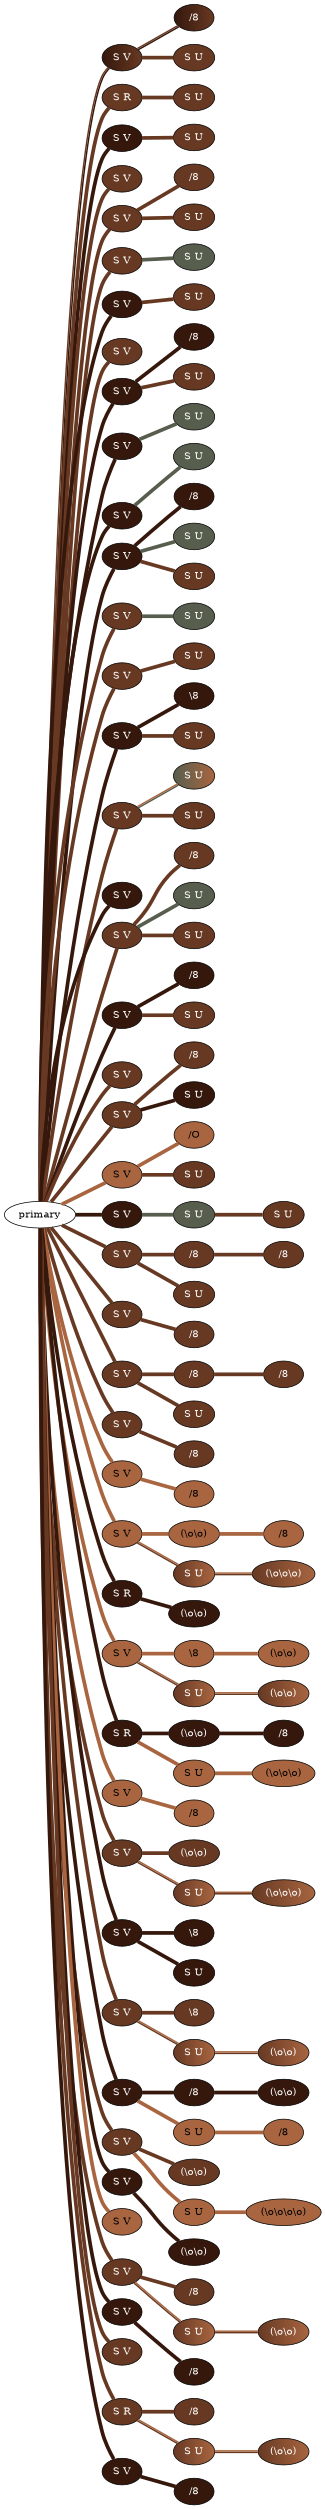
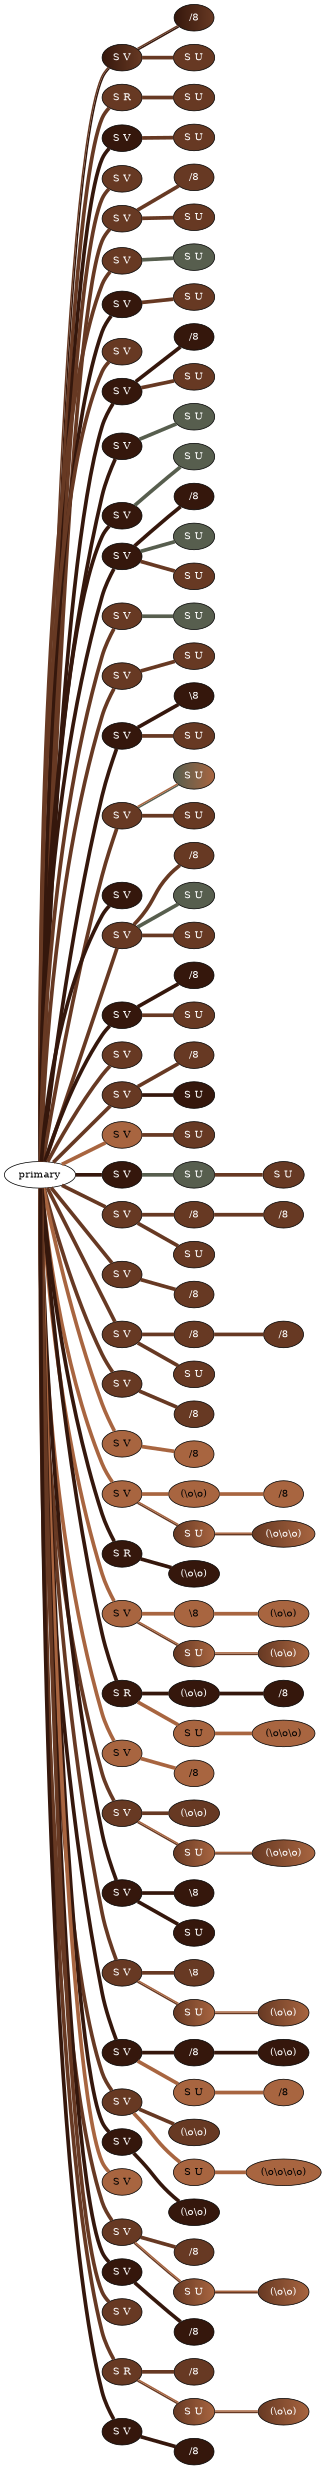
node "/O": removed
